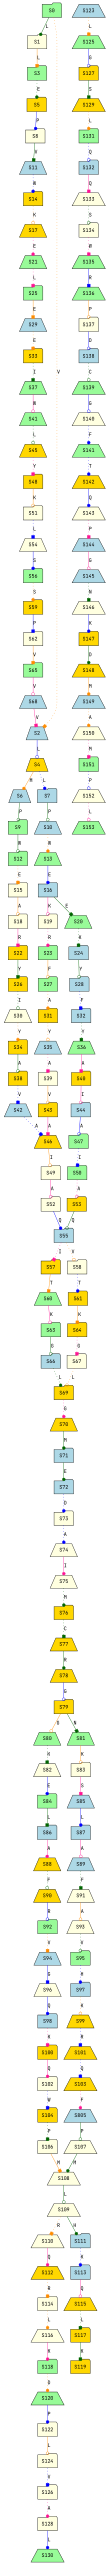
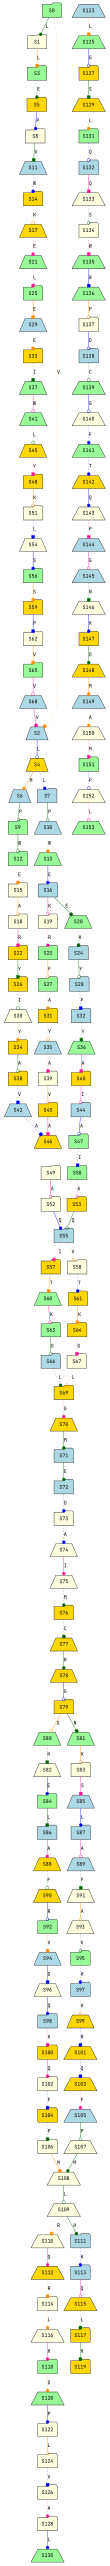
edge "S56" -> "S59": style dotted -> solid
edge "S46" -> "S49": removed, label "I"
edge "S102" -> "S104": label "W" -> "F"
node "S805": label "S805" -> "S105"
